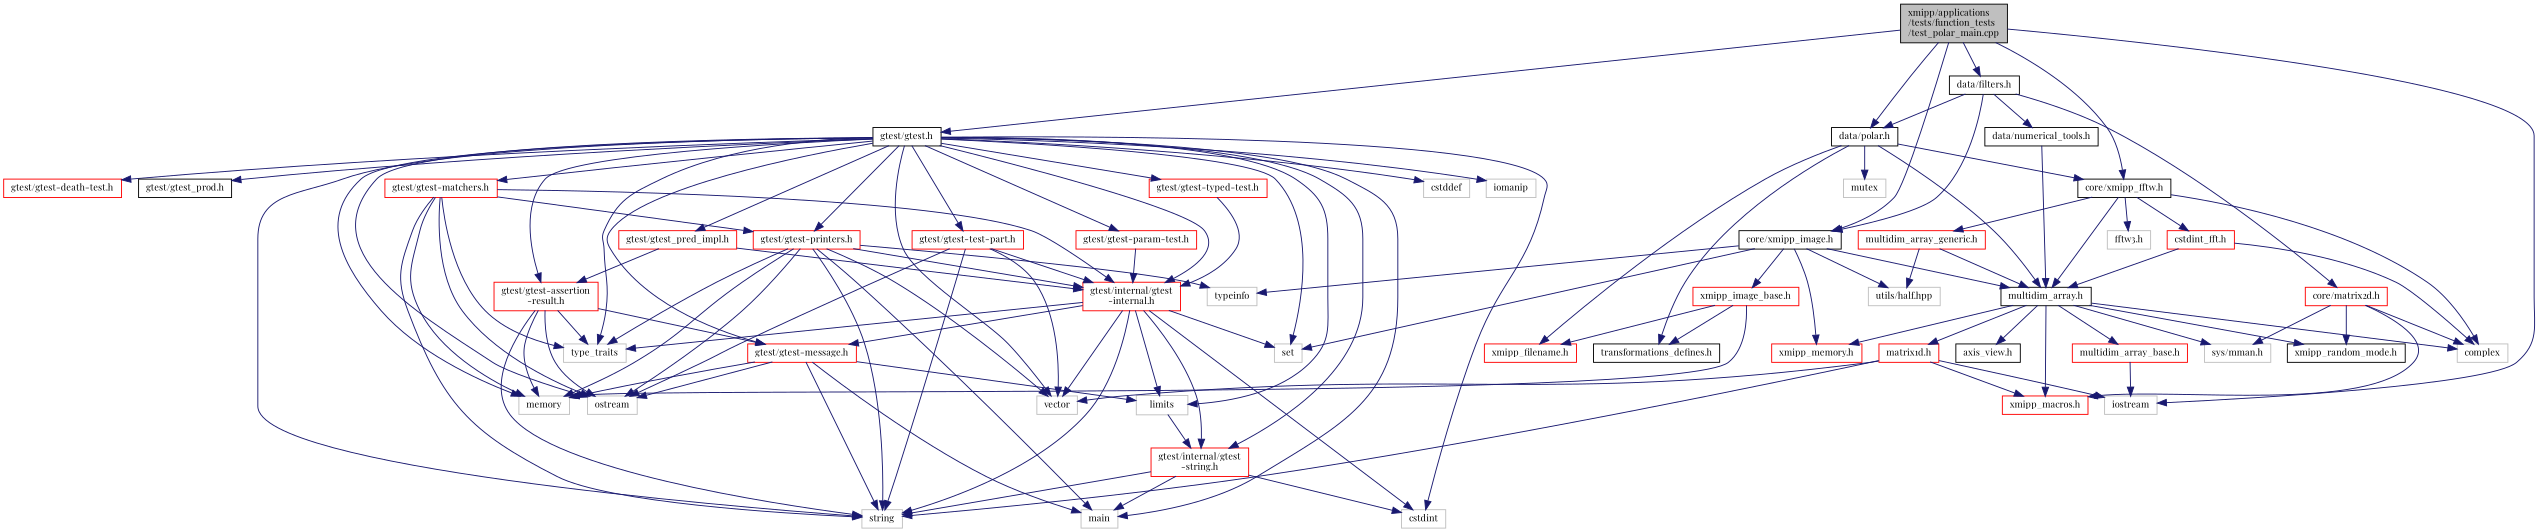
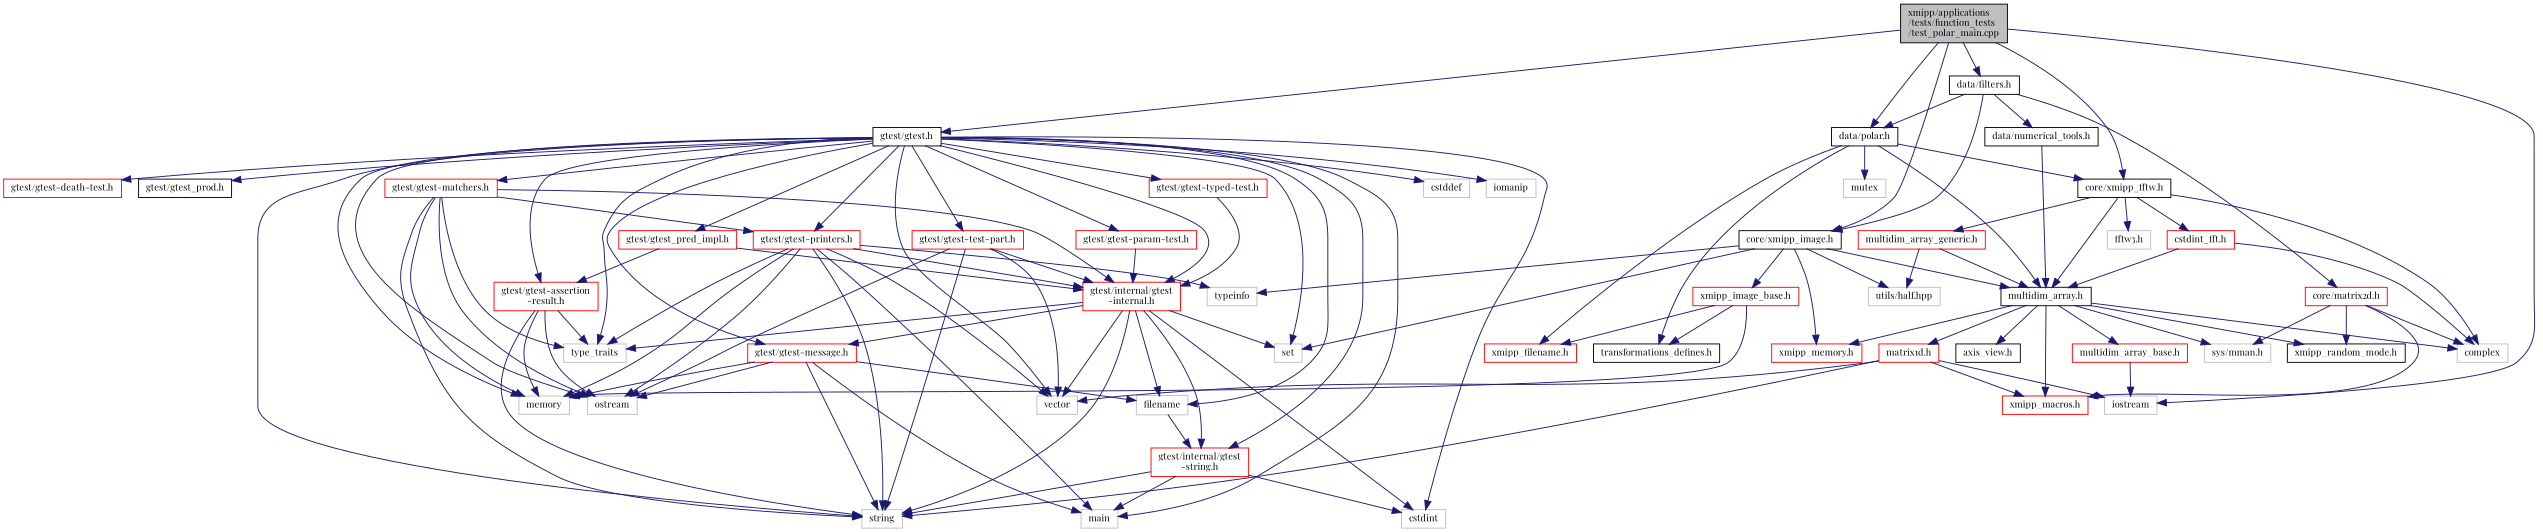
edge "gtest/gtest-assertion -result.h" -> "gtest/gtest-message.h": removed
node "limits": label "limits" -> "filename"
